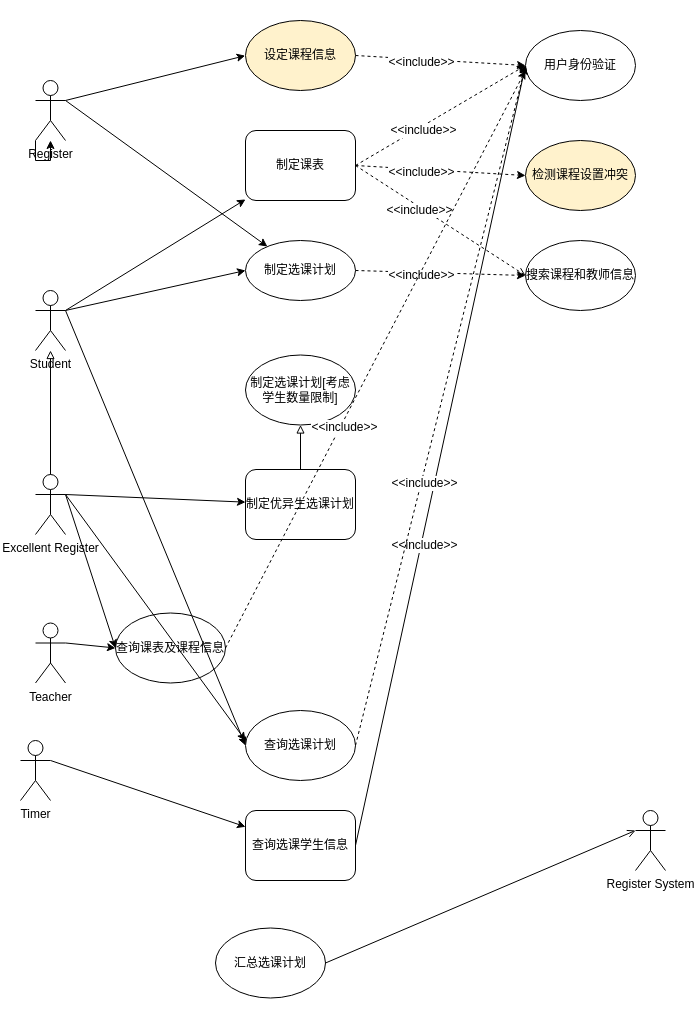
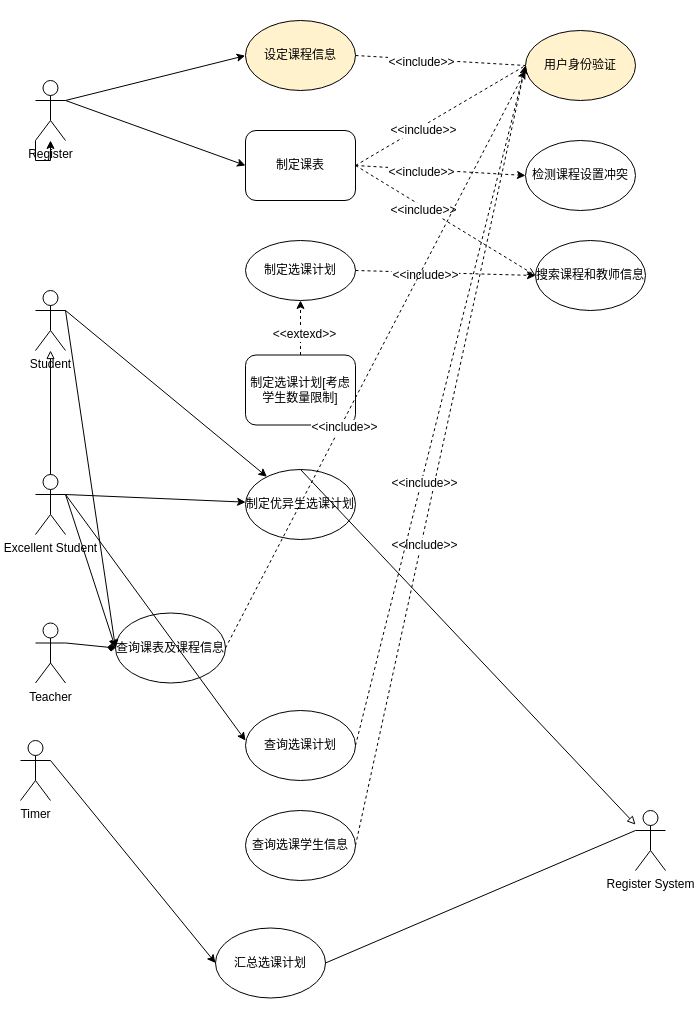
edge "设定课程信息" -> "用户身份验证": arrowhead classic -> none
node "用户身份验证": fillcolor #ffffff -> #fff2cc
edge "制定课表" -> "用户身份验证": arrowhead classic -> none
edge "查询选课计划" -> "用户身份验证": arrowhead classic -> none
edge "Register" -> "制定选课计划": now "Register" -> "制定课表"
node "检测课程设置冲突": fillcolor #fff2cc -> #ffffff
edge "Student" -> "制定课表": now "Student" -> "查询课表及课程信息"
edge "查询选课学生信息" -> "用户身份验证": style solid -> dashed
node "搜索课程和教师信息": moved (581, 276) -> (591, 276)
edge "Student" -> "制定选课计划": removed
edge "制定选课计划[考虑学生数量限制]" -> "制定选课计划": added, label "<<extexd>>"
node "制定选课计划[考虑学生数量限制]": shape ellipse -> rounded rectangle
edge "制定优异生选课计划" -> "制定选课计划[考虑学生数量限制]": now "制定优异生选课计划" -> "Register System"
node "制定优异生选课计划": shape rounded rectangle -> ellipse
edge "Student" -> "查询选课计划": now "Student" -> "制定优异生选课计划"
node "Excellent Register": label "Excellent Register" -> "Excellent Student"
edge "Teacher" -> "查询课表及课程信息": arrowhead classic -> diamond
edge "Timer" -> "查询选课学生信息": now "Timer" -> "汇总选课计划"
edge "汇总选课计划" -> "Register System": arrowhead open -> none
node "查询选课学生信息": shape rounded rectangle -> ellipse
